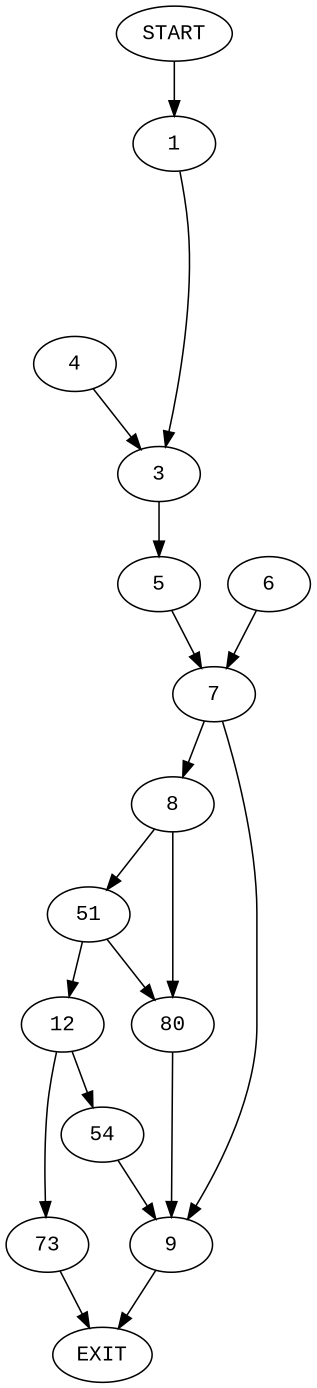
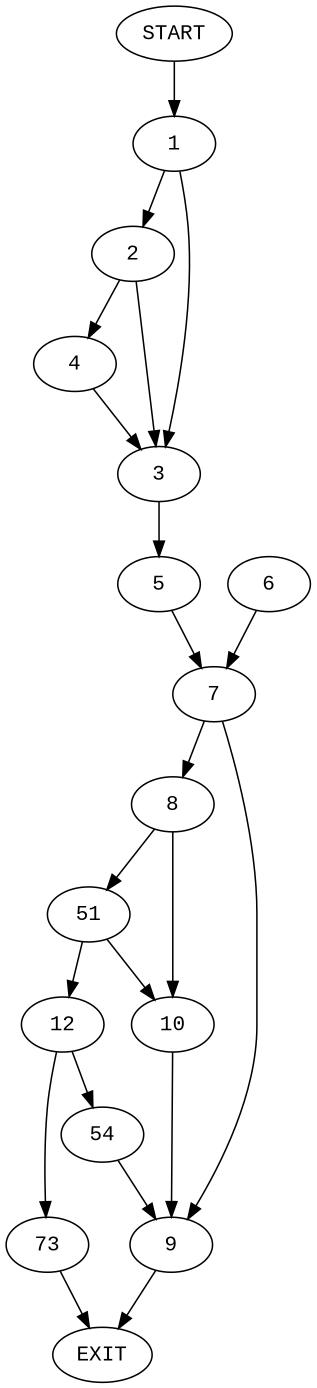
node "2": added
node "80": label "80" -> "10"
